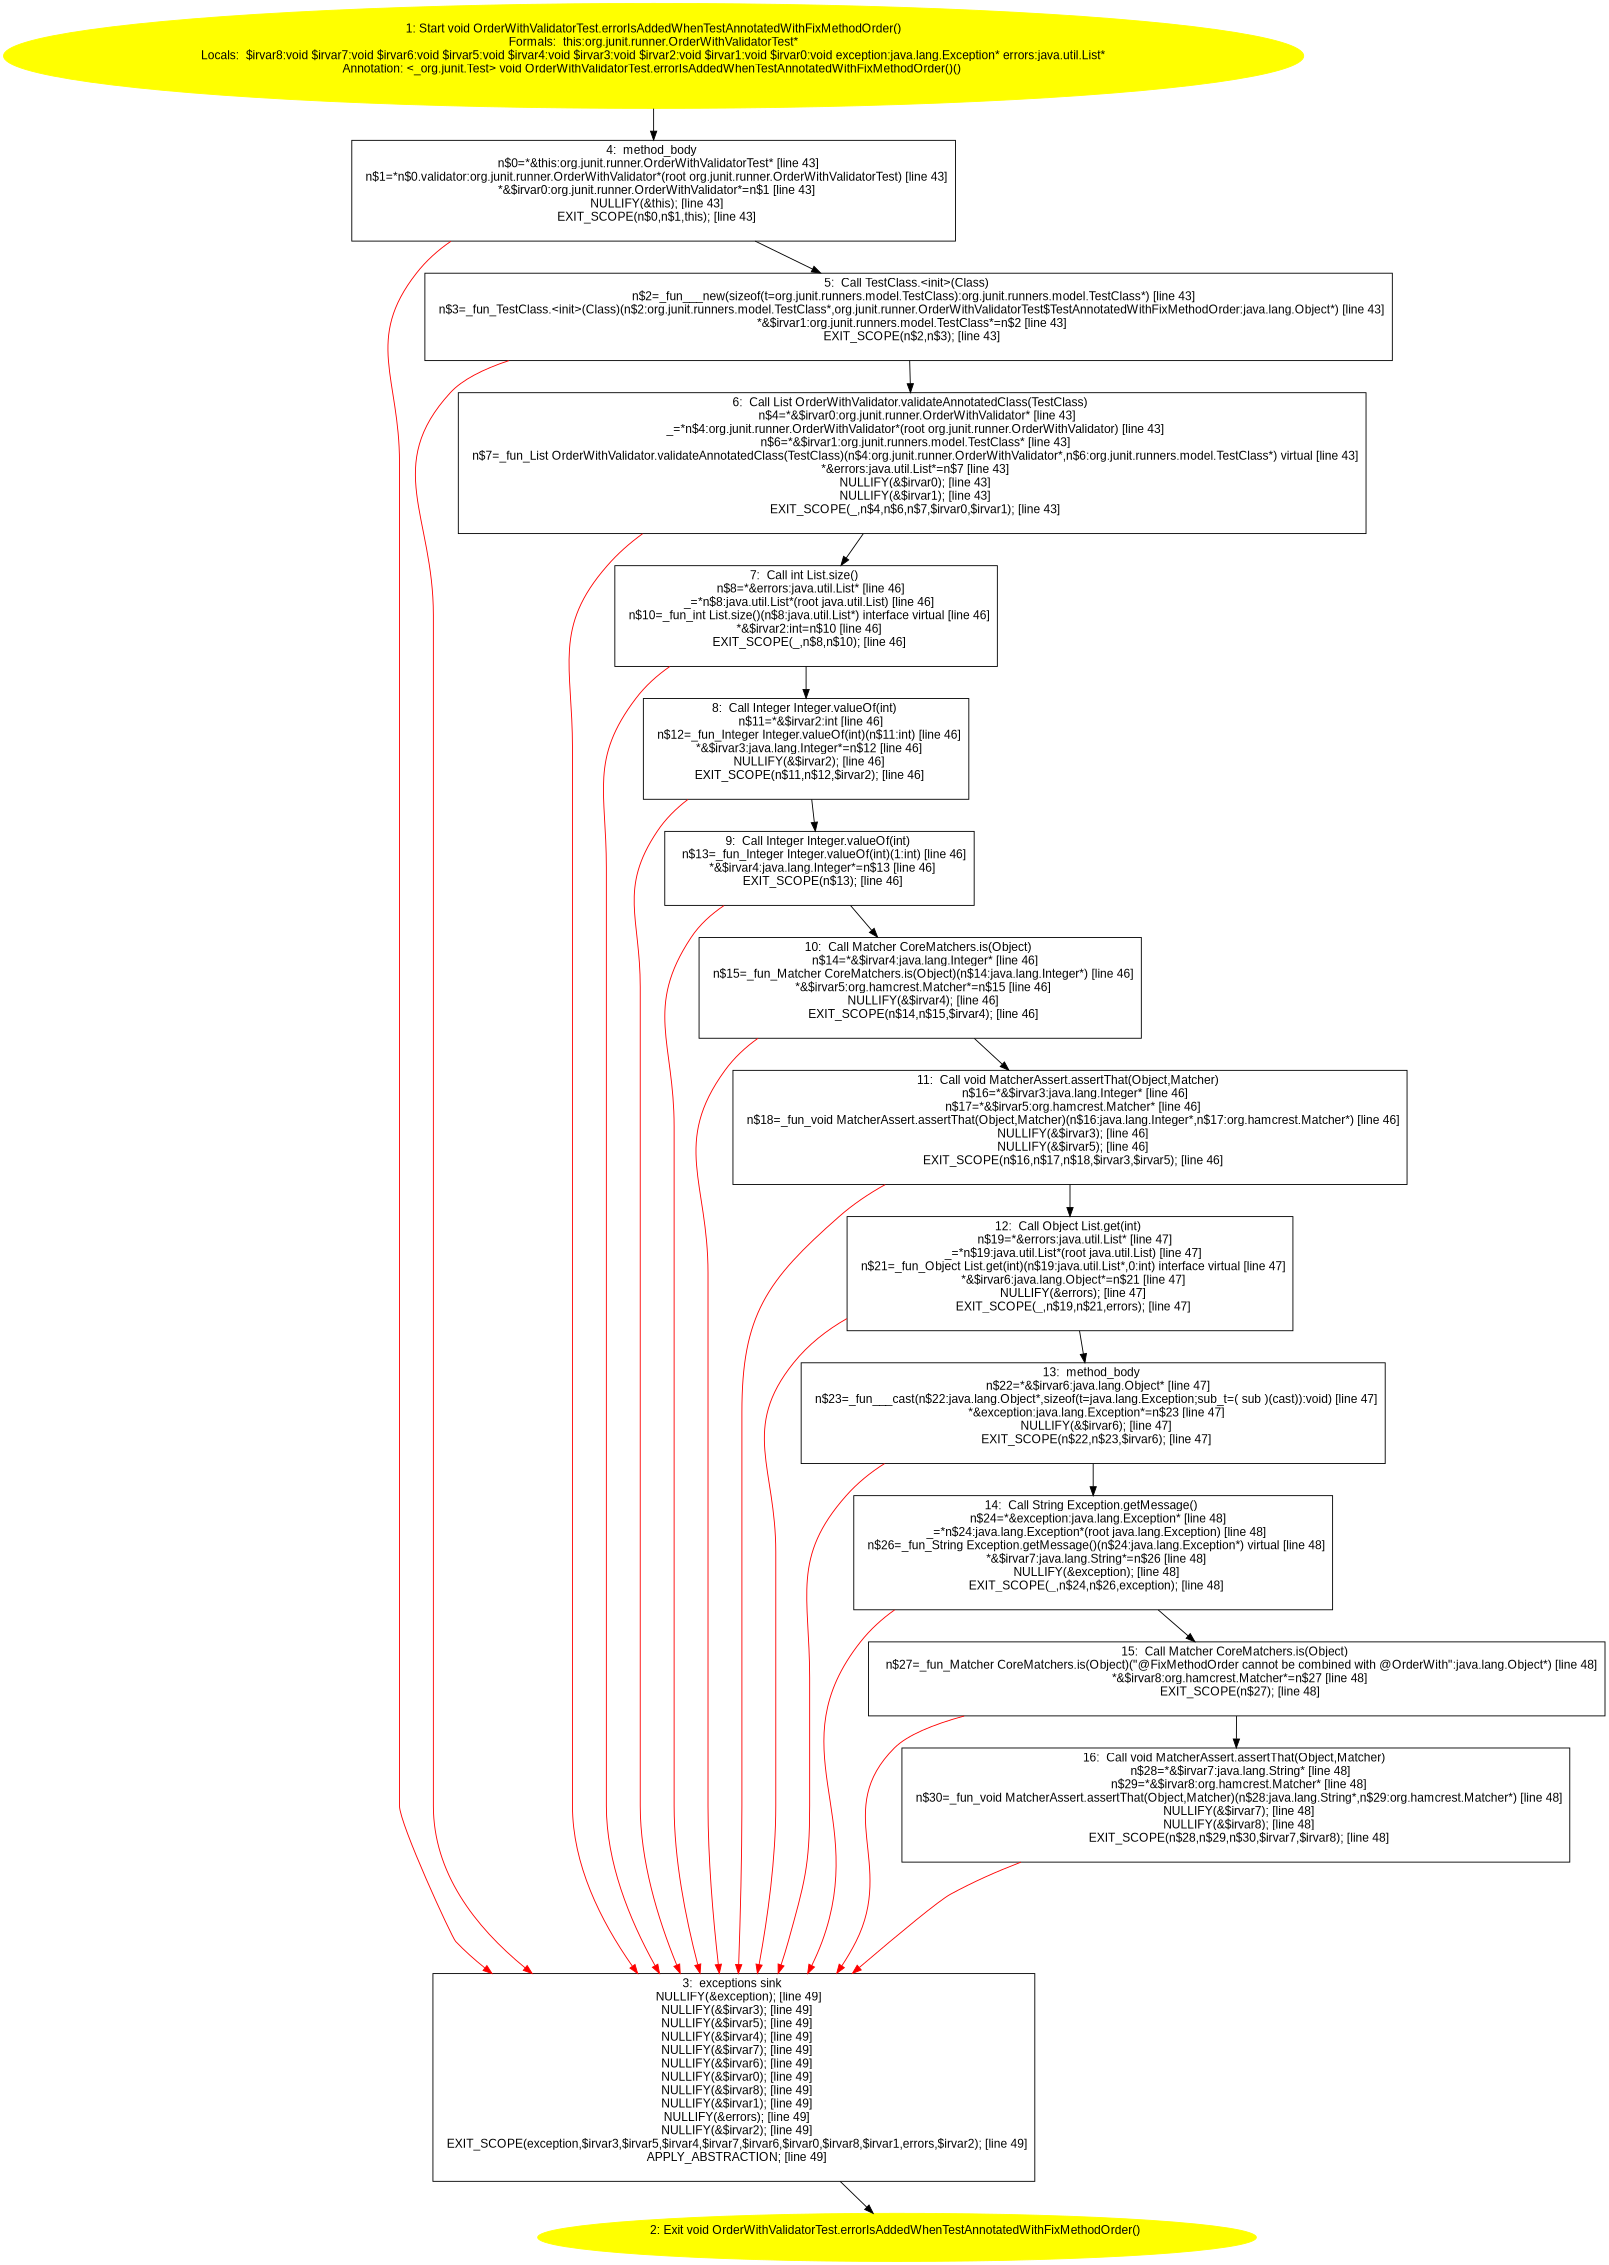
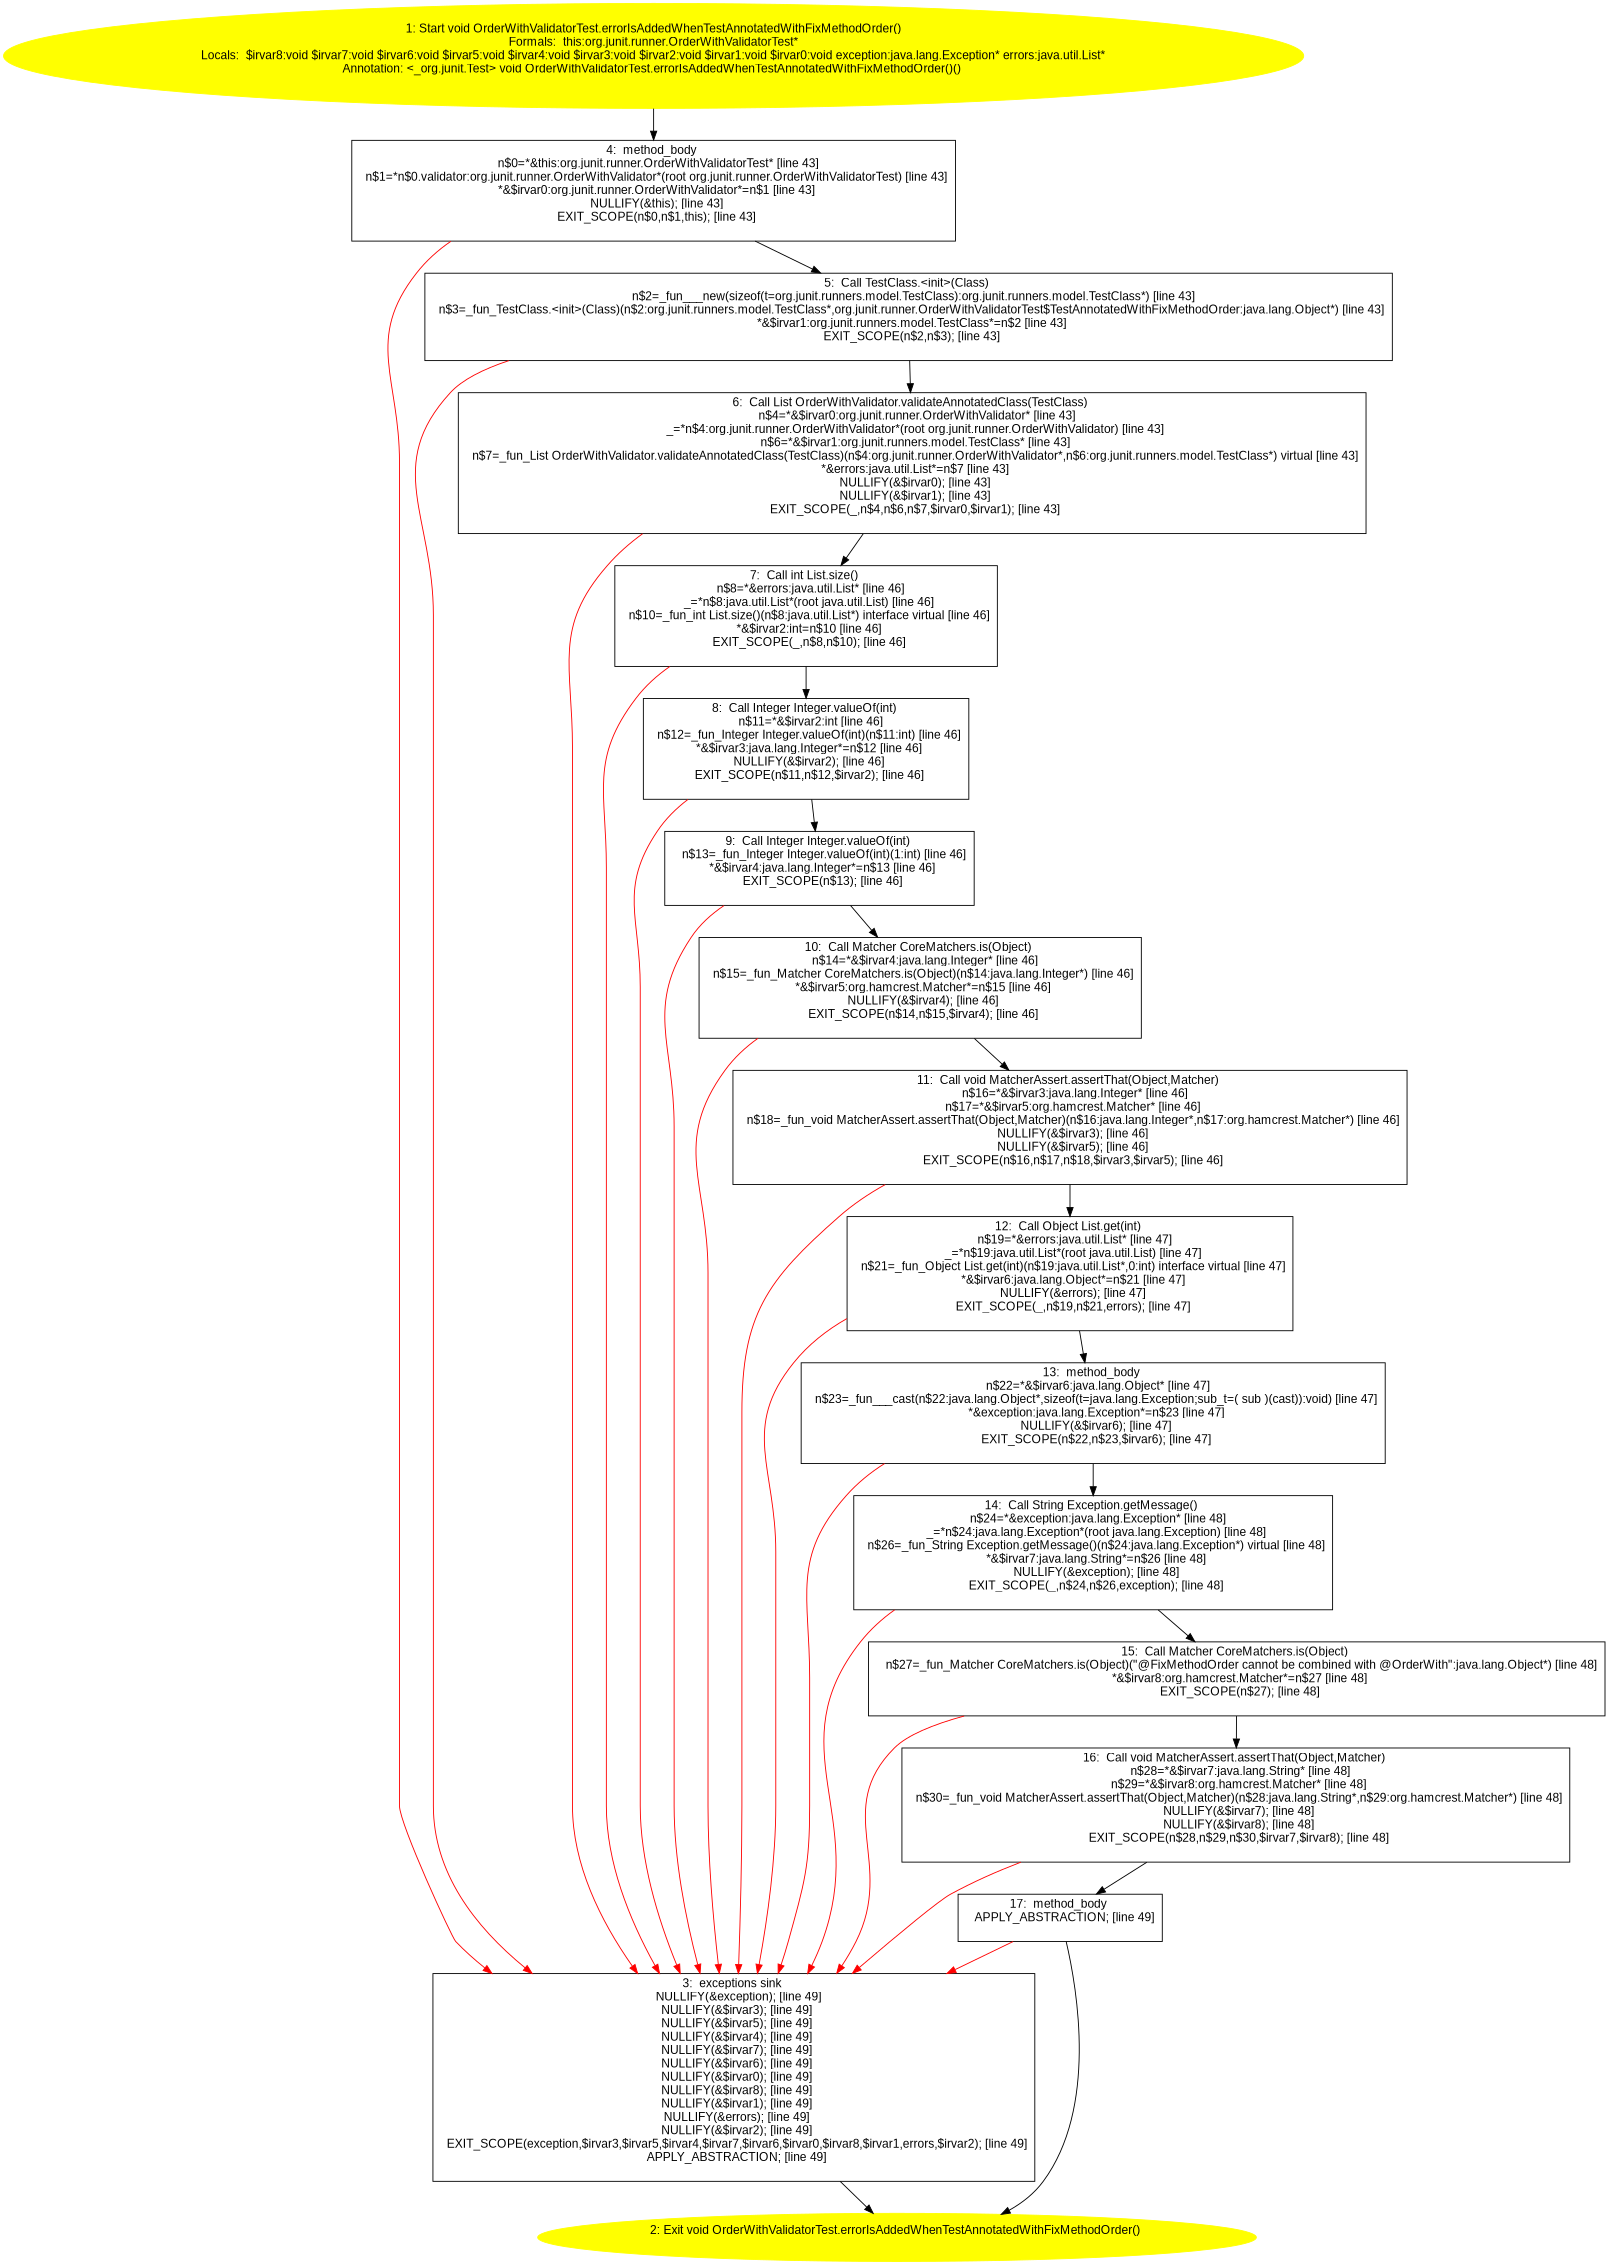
node "17:  method_body APPLY_ABSTRACTION; [line 49]": added
